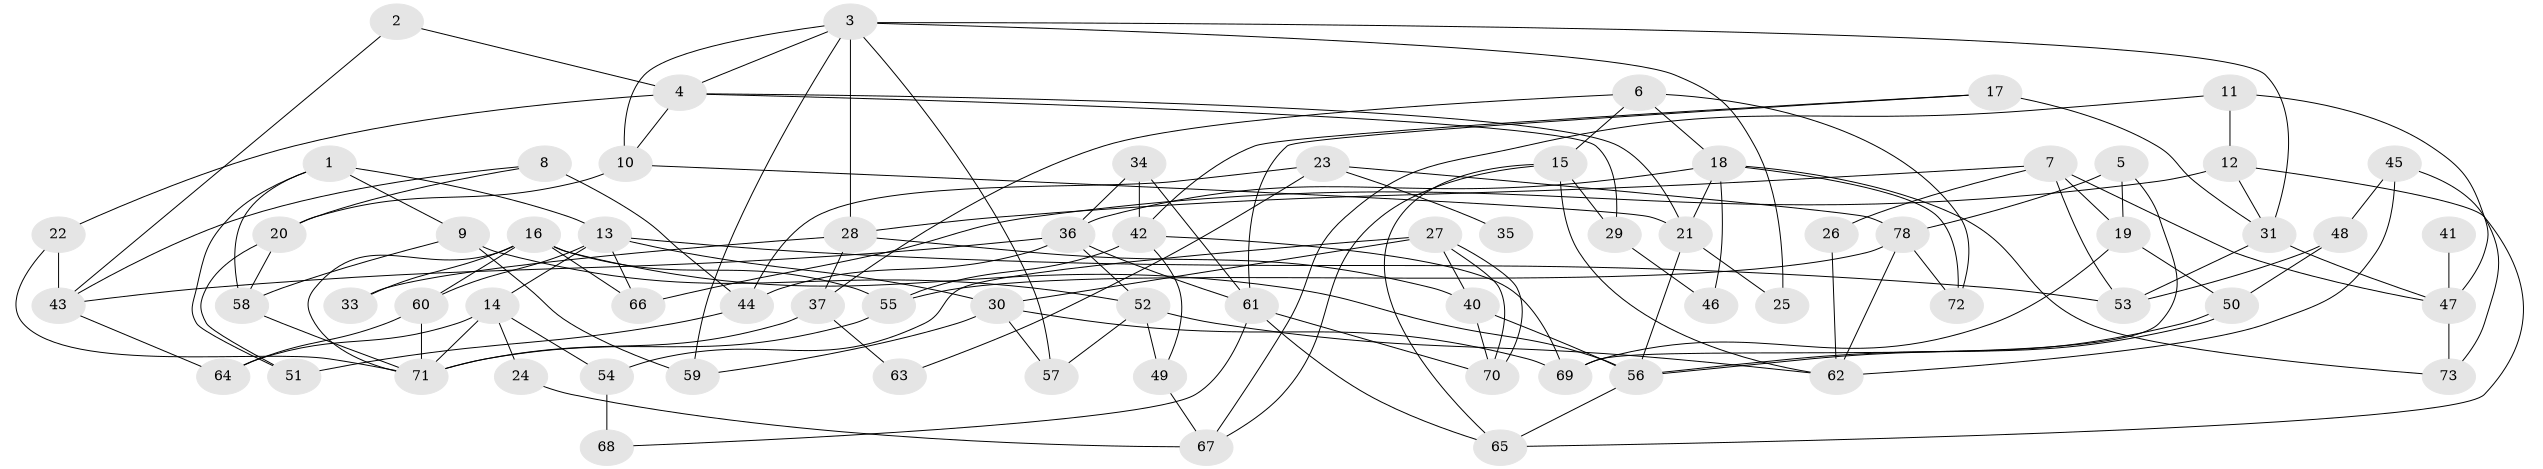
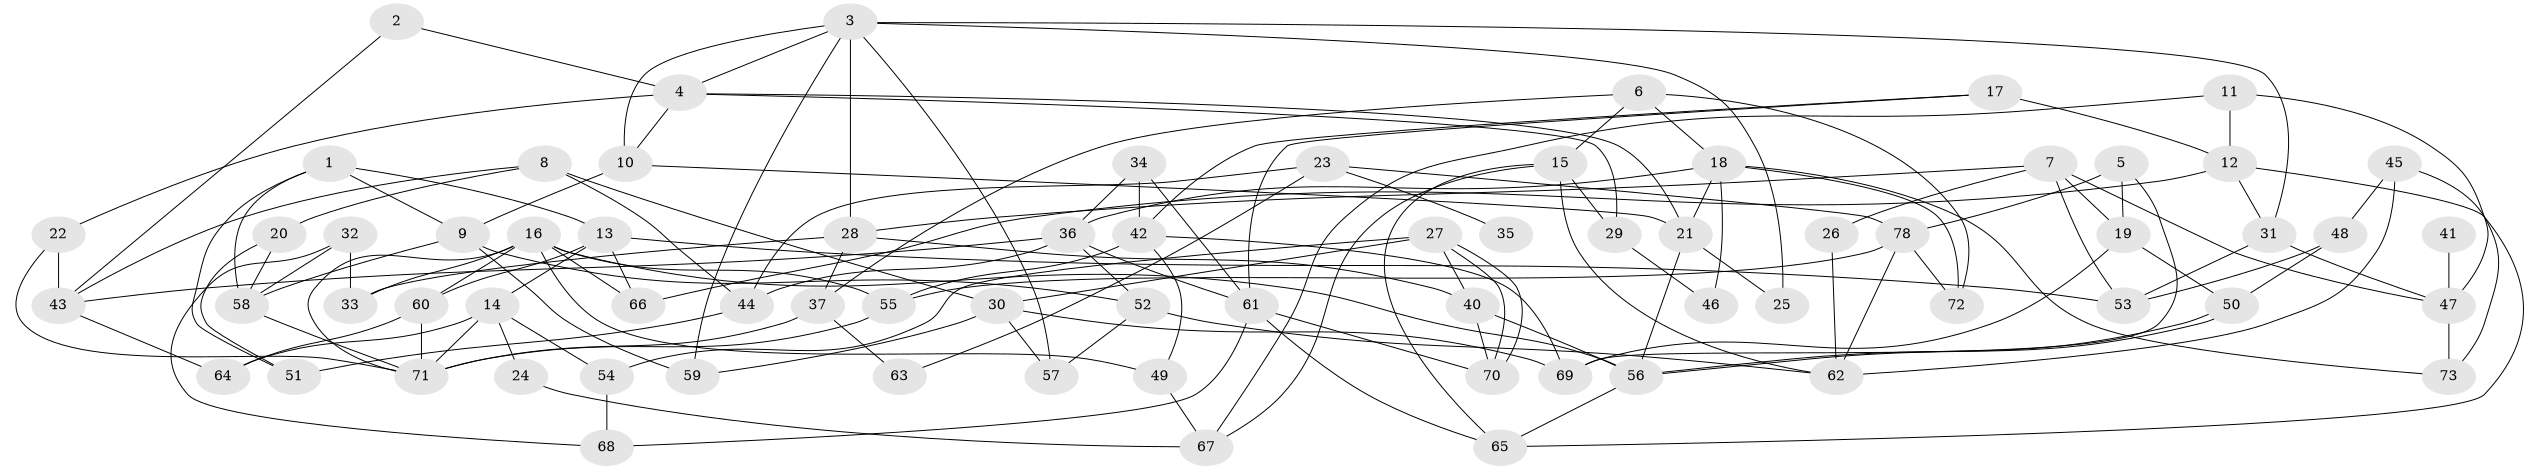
edge "17" -- "31": now "17" -- "12"
edge "10" -- "20": now "10" -- "9"
node "32": added
edge "13" -- "30": now "8" -- "30"
edge "52" -- "49": now "16" -- "49"
